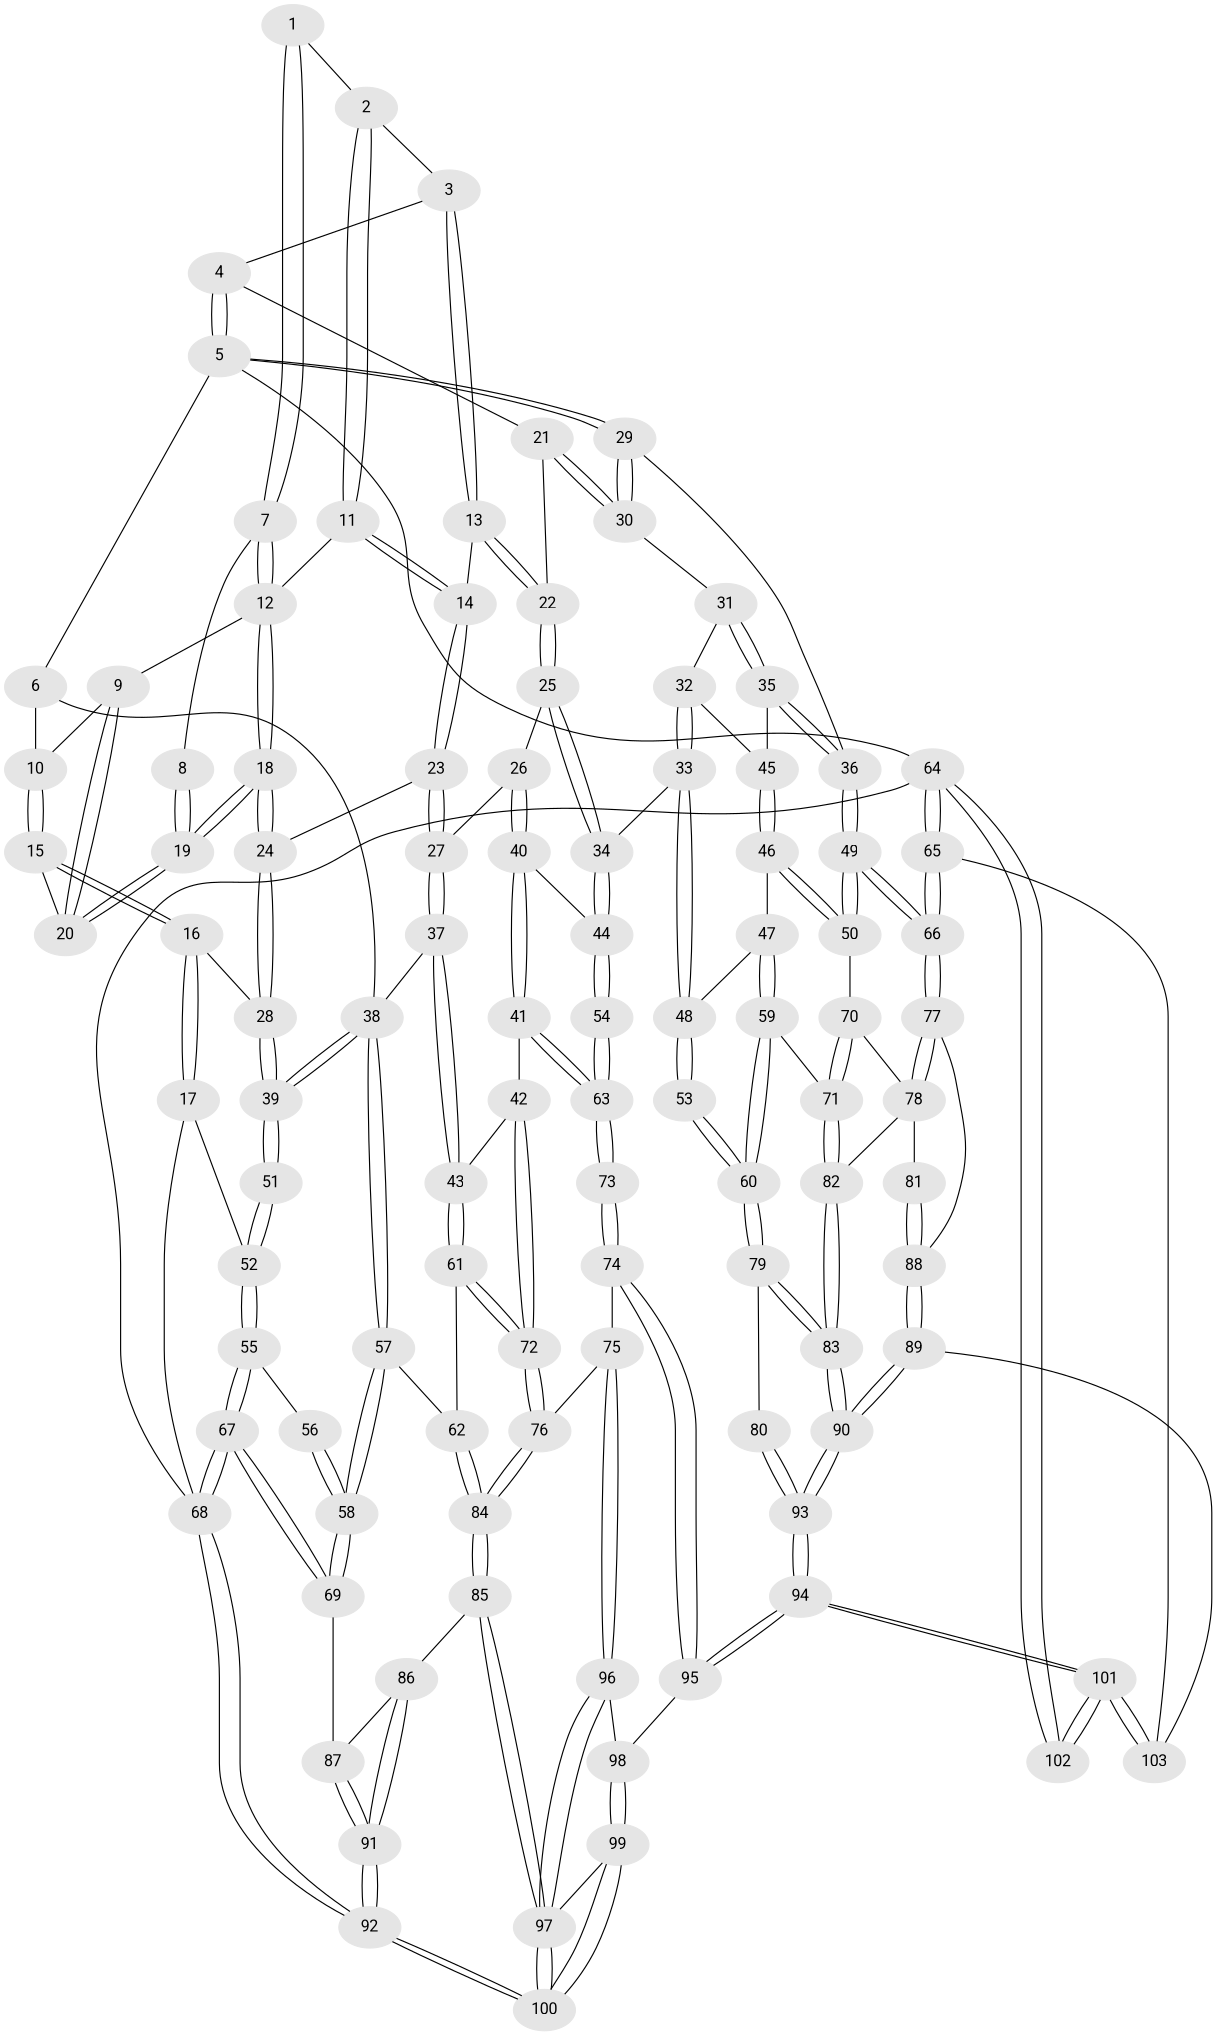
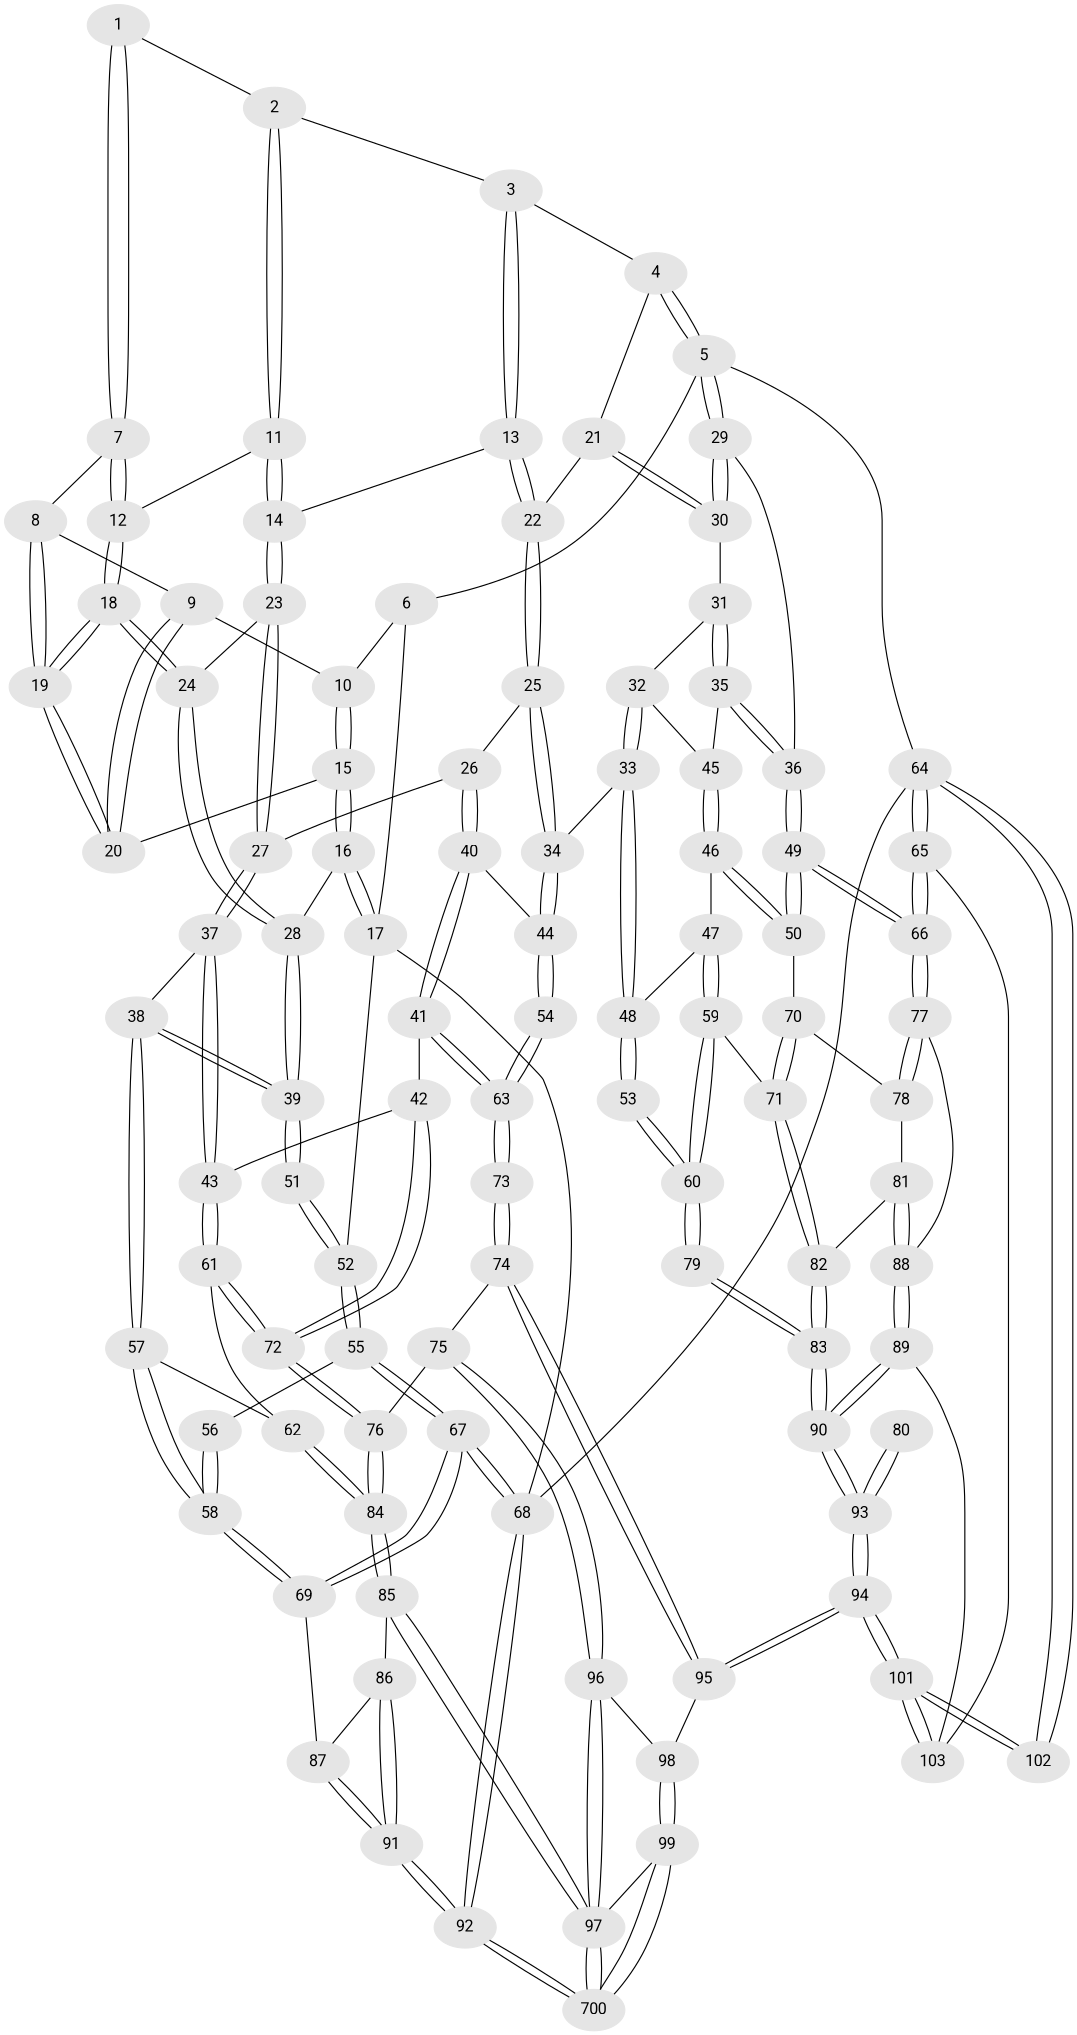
edge "12" -- "9": now "8" -- "9"
edge "6" -- "38": now "6" -- "17"
edge "78" -- "82": now "81" -- "82"
edge "79" -- "80": removed
node "100": label "100" -> "700"
